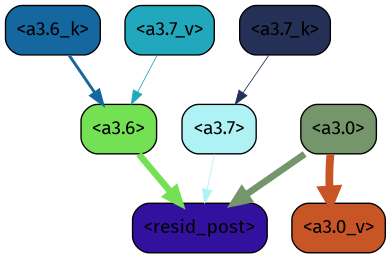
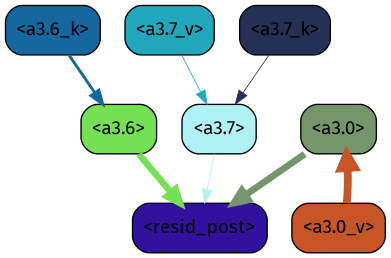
edge "<a3.7_v>" -> "<a3.6>": now "<a3.7_v>" -> "<a3.7>"
edge "<a3.0>" -> "<a3.0_v>": reversed
